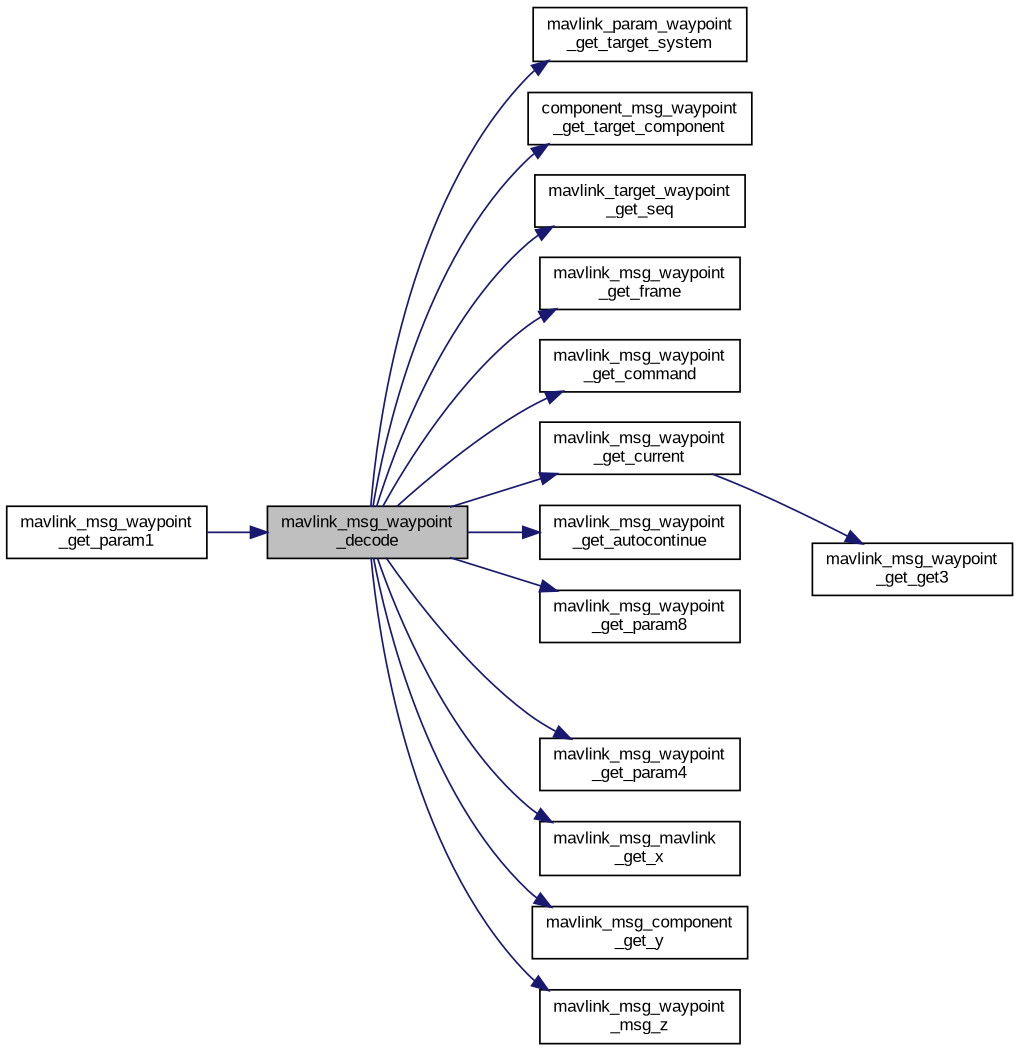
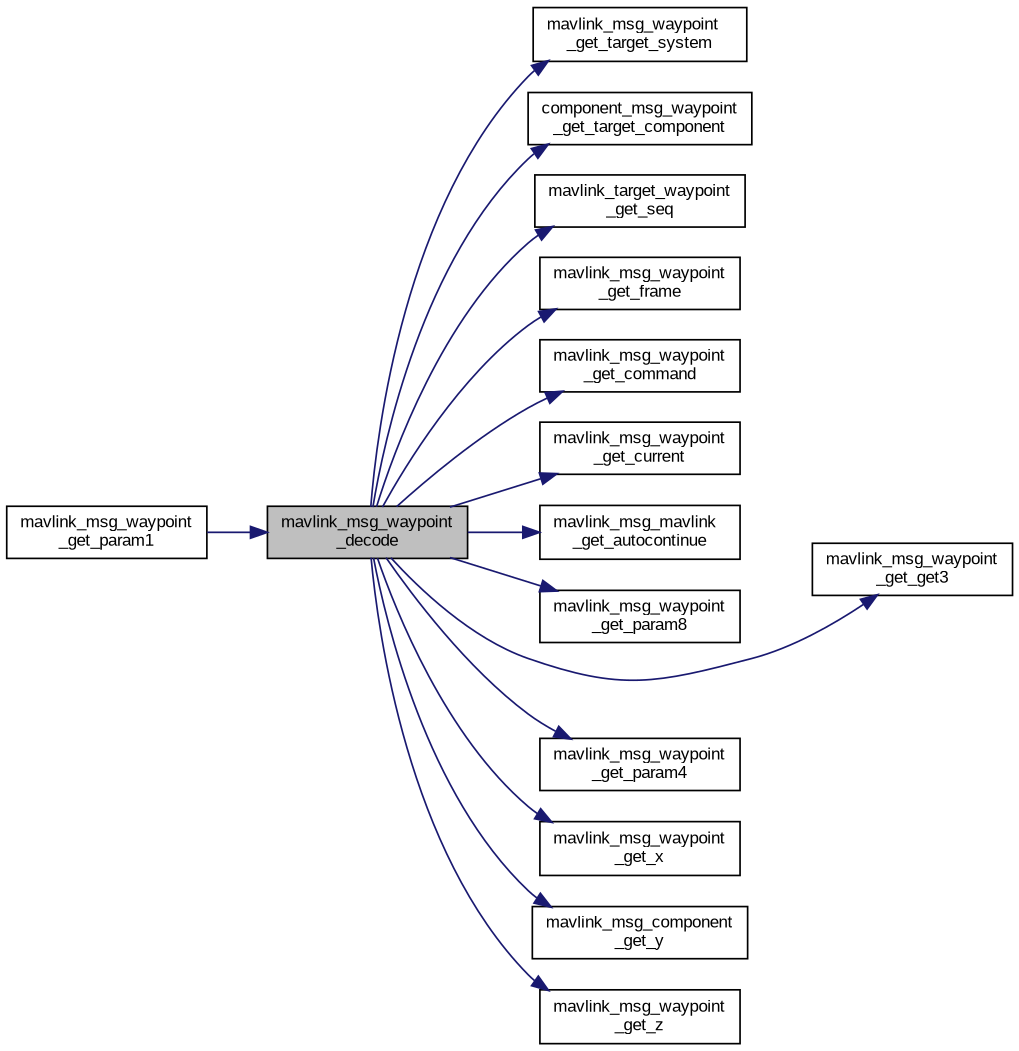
node "mavlink_param_waypoint _get_target_system": label "mavlink_param_waypoint _get_target_system" -> "mavlink_msg_waypoint _get_target_system"
edge "mavlink_msg_waypoint _get_current" -> "mavlink_msg_waypoint _get_get3": now "mavlink_msg_waypoint _decode" -> "mavlink_msg_waypoint _get_get3"
node "mavlink_msg_waypoint _get_autocontinue": label "mavlink_msg_waypoint _get_autocontinue" -> "mavlink_msg_mavlink _get_autocontinue"
node "mavlink_msg_mavlink _get_x": label "mavlink_msg_mavlink _get_x" -> "mavlink_msg_waypoint _get_x"
node "mavlink_msg_waypoint _msg_z": label "mavlink_msg_waypoint _msg_z" -> "mavlink_msg_waypoint _get_z"
